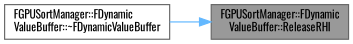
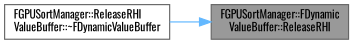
node "FGPUSortManager::FDynamic ValueBuffer::~FDynamicValueBuffer": label "FGPUSortManager::FDynamic ValueBuffer::~FDynamicValueBuffer" -> "FGPUSortManager::ReleaseRHI ValueBuffer::~FDynamicValueBuffer"
